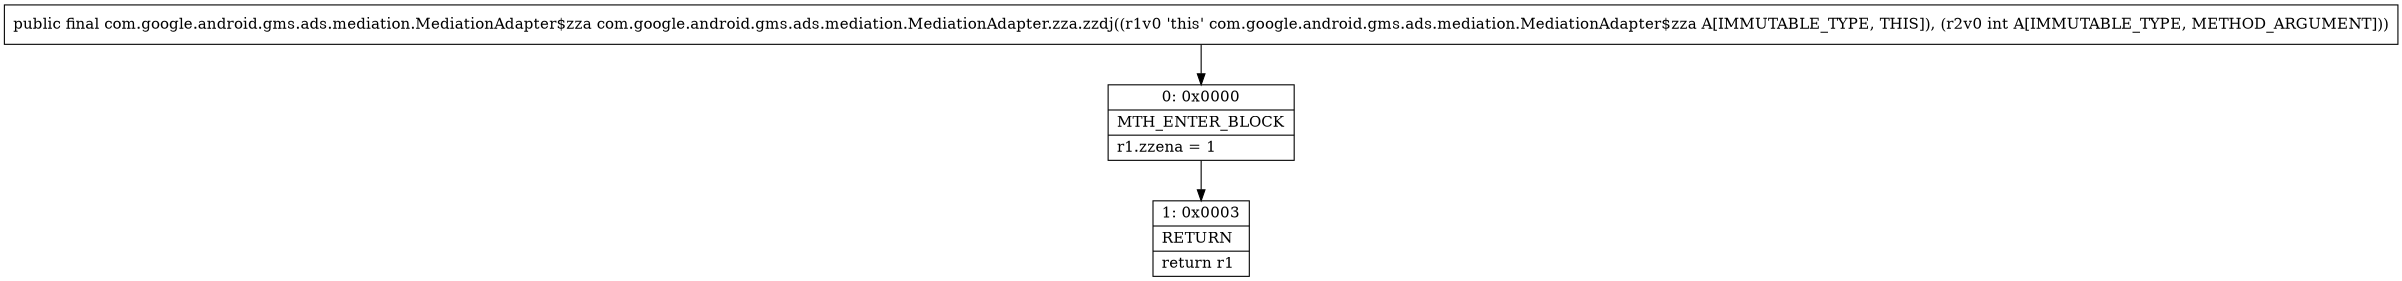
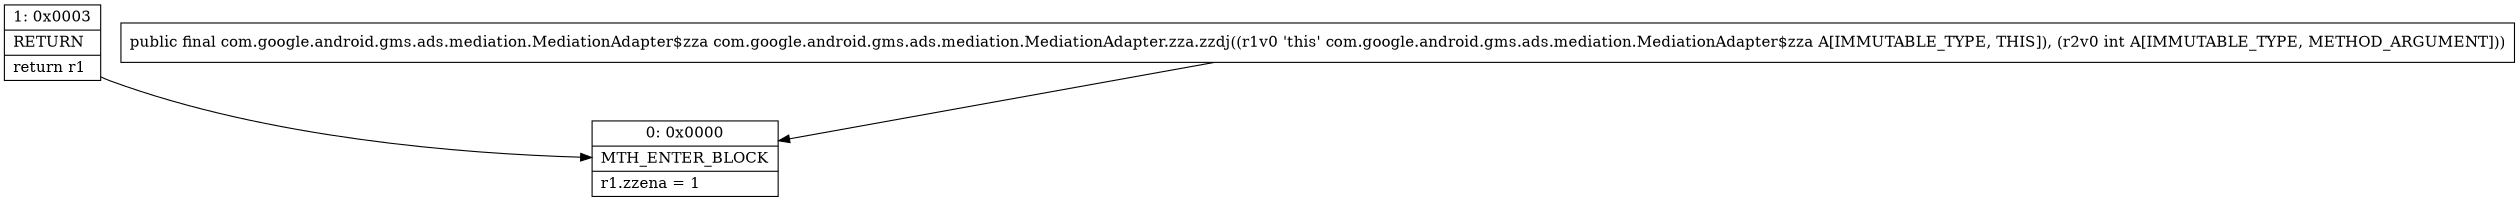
edge "0: 0x0000" -> "1: 0x0003": reversed
